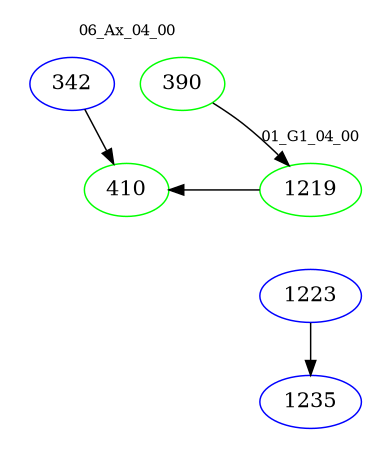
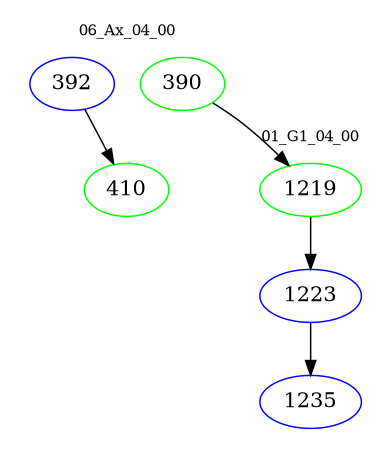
node "342": label "342" -> "392"
edge "1219" -> "410": now "1219" -> "1223"
